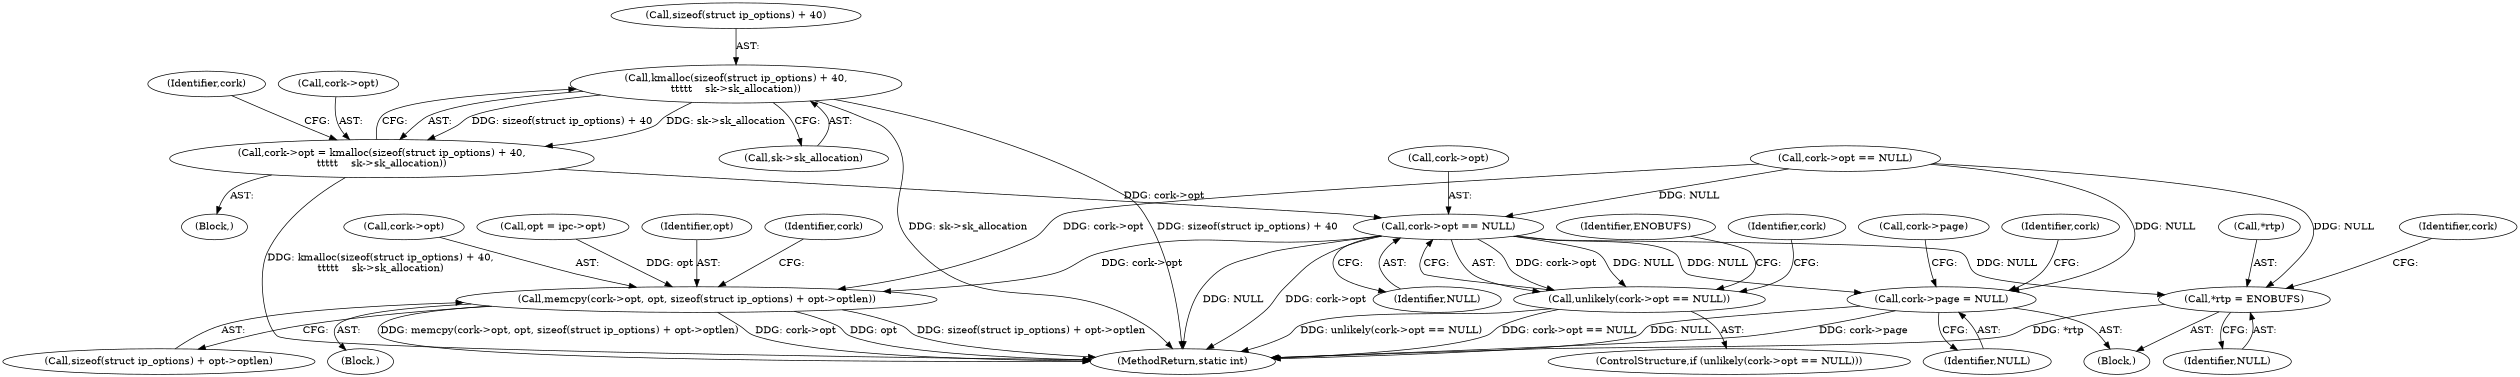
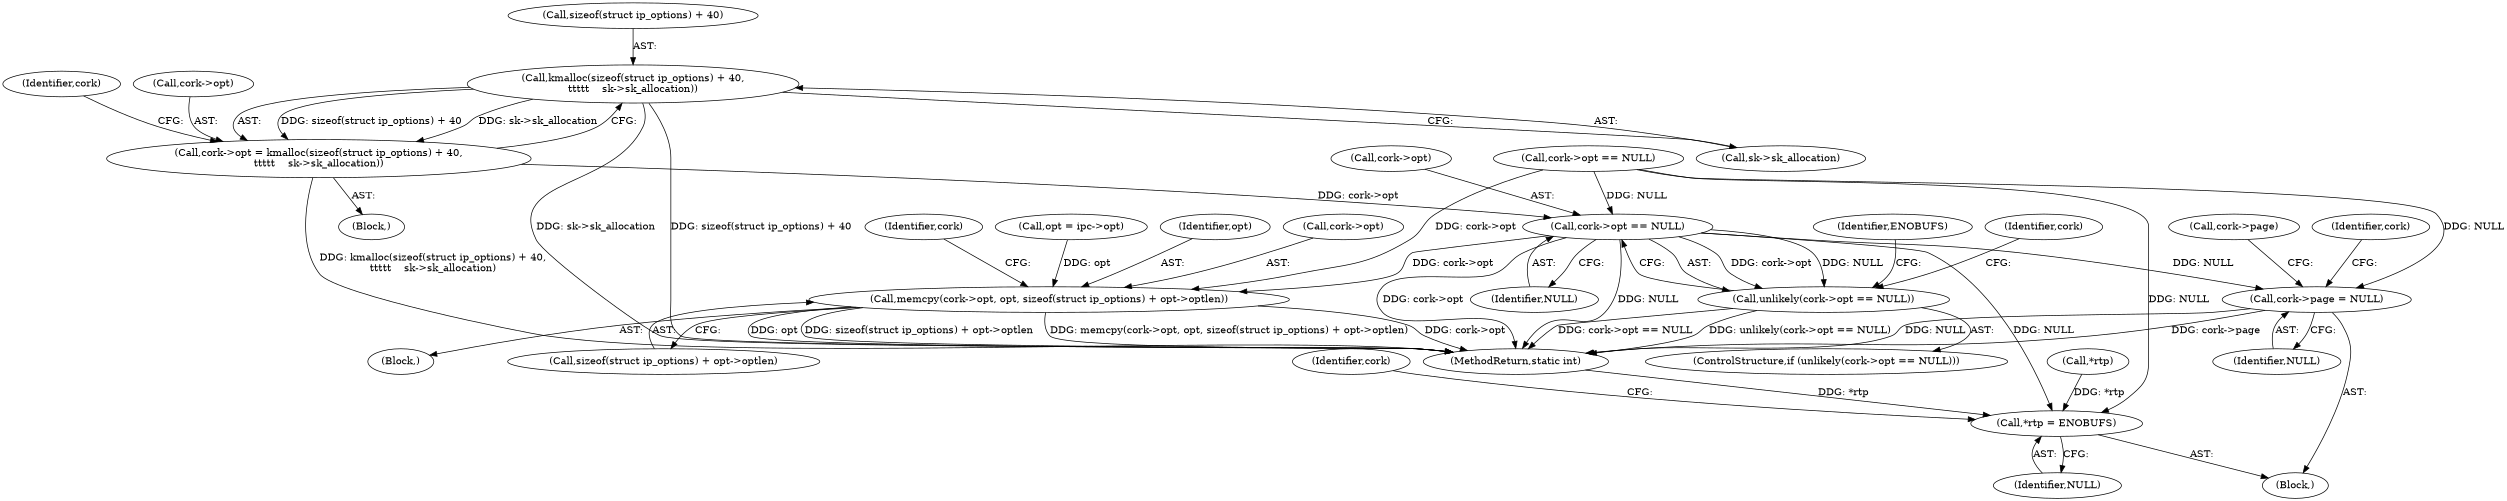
edge "(Call,*rtp)" -> "(Call,*rtp = ENOBUFS)": label "AST: " -> "DDG: *rtp"
edge "(Call,*rtp = ENOBUFS)" -> "(MethodReturn,static int)": reversed
